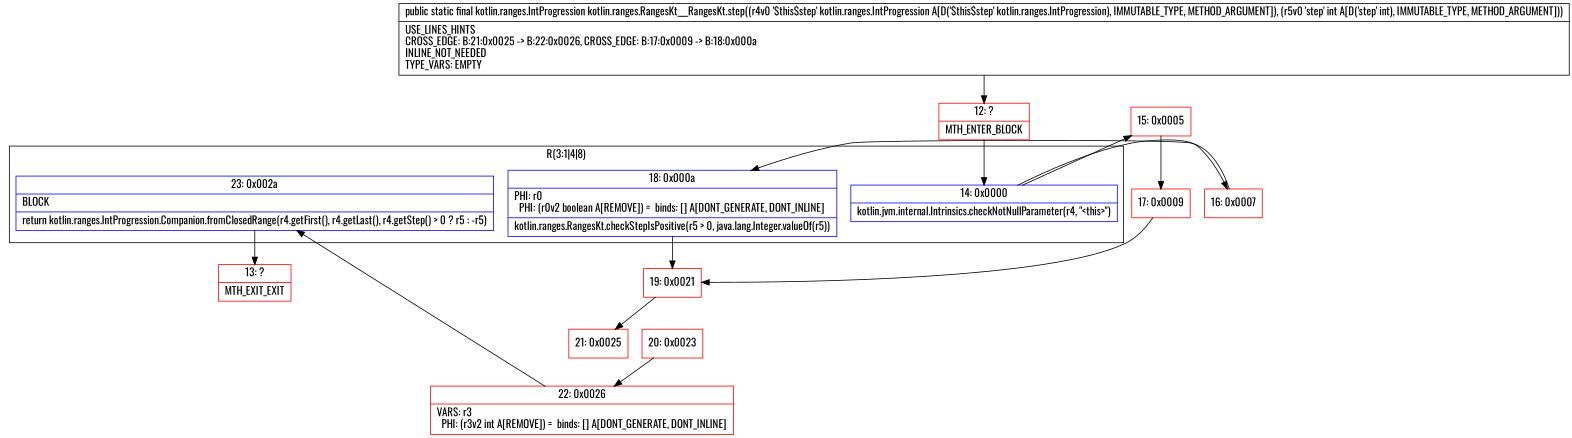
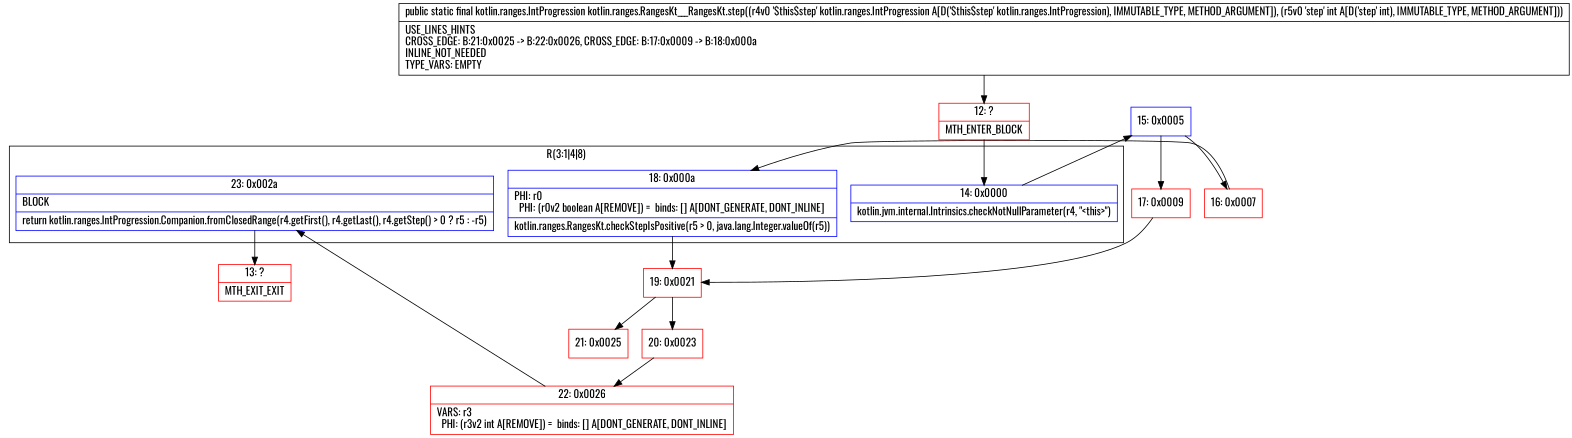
node "15: 0x0005": color red -> blue
edge "14: 0x0000" -> "16: 0x0007": now "15: 0x0005" -> "16: 0x0007"
edge "19: 0x0021" -> "20: 0x0023": added
